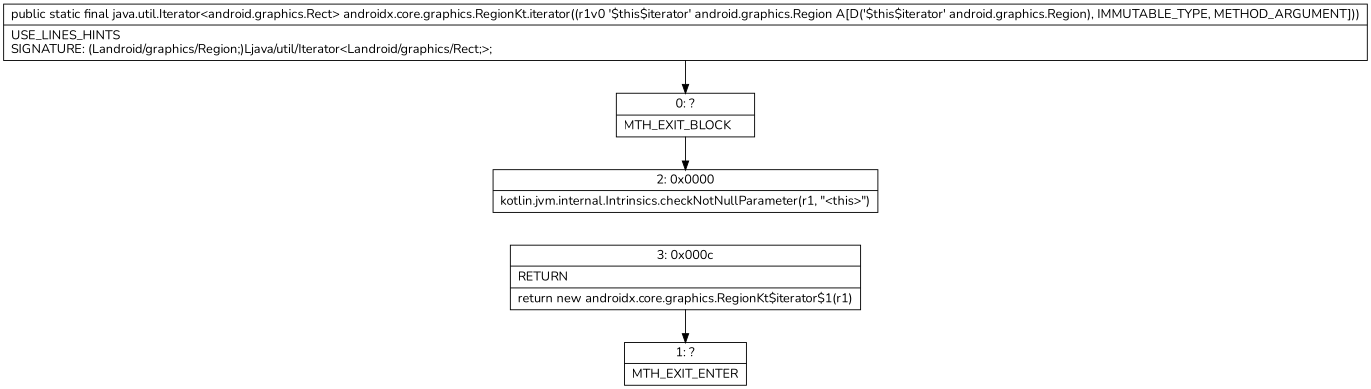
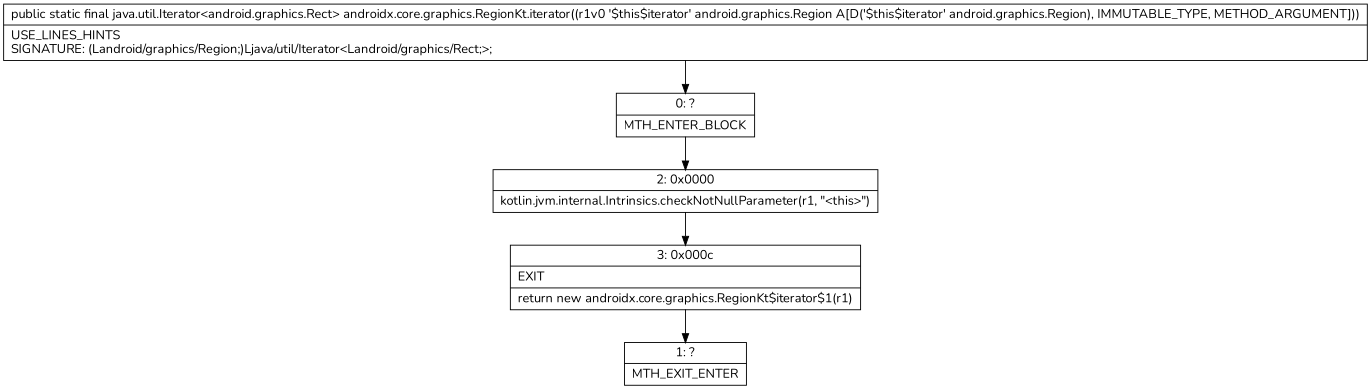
node "0: ?": text "MTH_EXIT_BLOCK" -> "MTH_ENTER_BLOCK"
edge "2: 0x0000" -> "3: 0x000c": added
node "3: 0x000c": text "RETURN" -> "EXIT"
